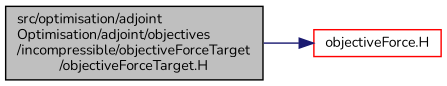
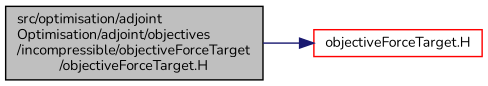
node "objectiveForce.H": label "objectiveForce.H" -> "objectiveForceTarget.H"
